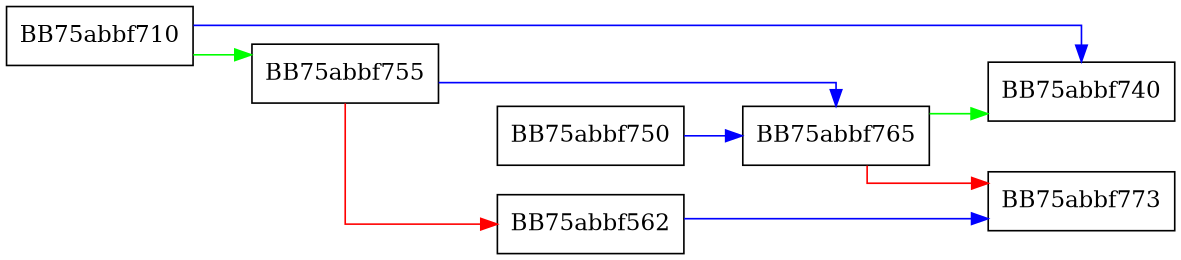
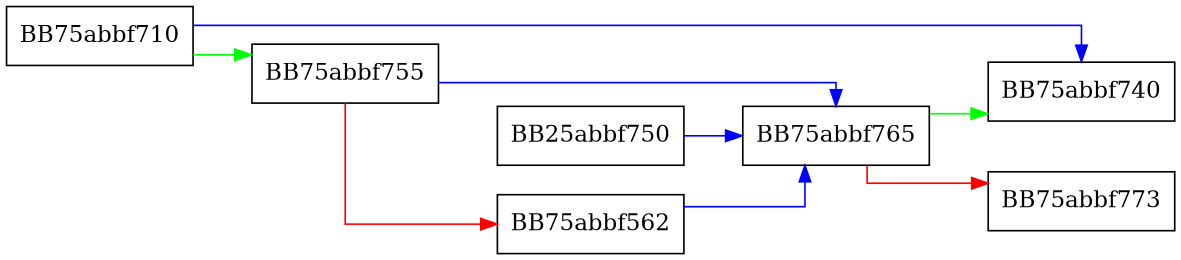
node "BB75abbf750": label "BB75abbf750" -> "BB25abbf750"
edge "BB75abbf562" -> "BB75abbf773": now "BB75abbf562" -> "BB75abbf765"
